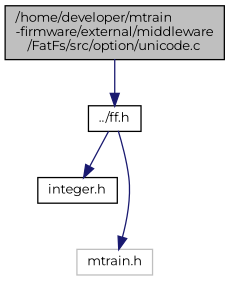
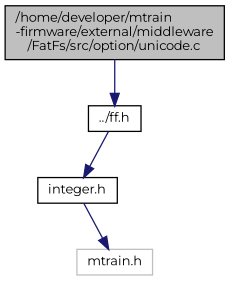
edge "../ff.h" -> "mtrain.h": now "integer.h" -> "mtrain.h"
